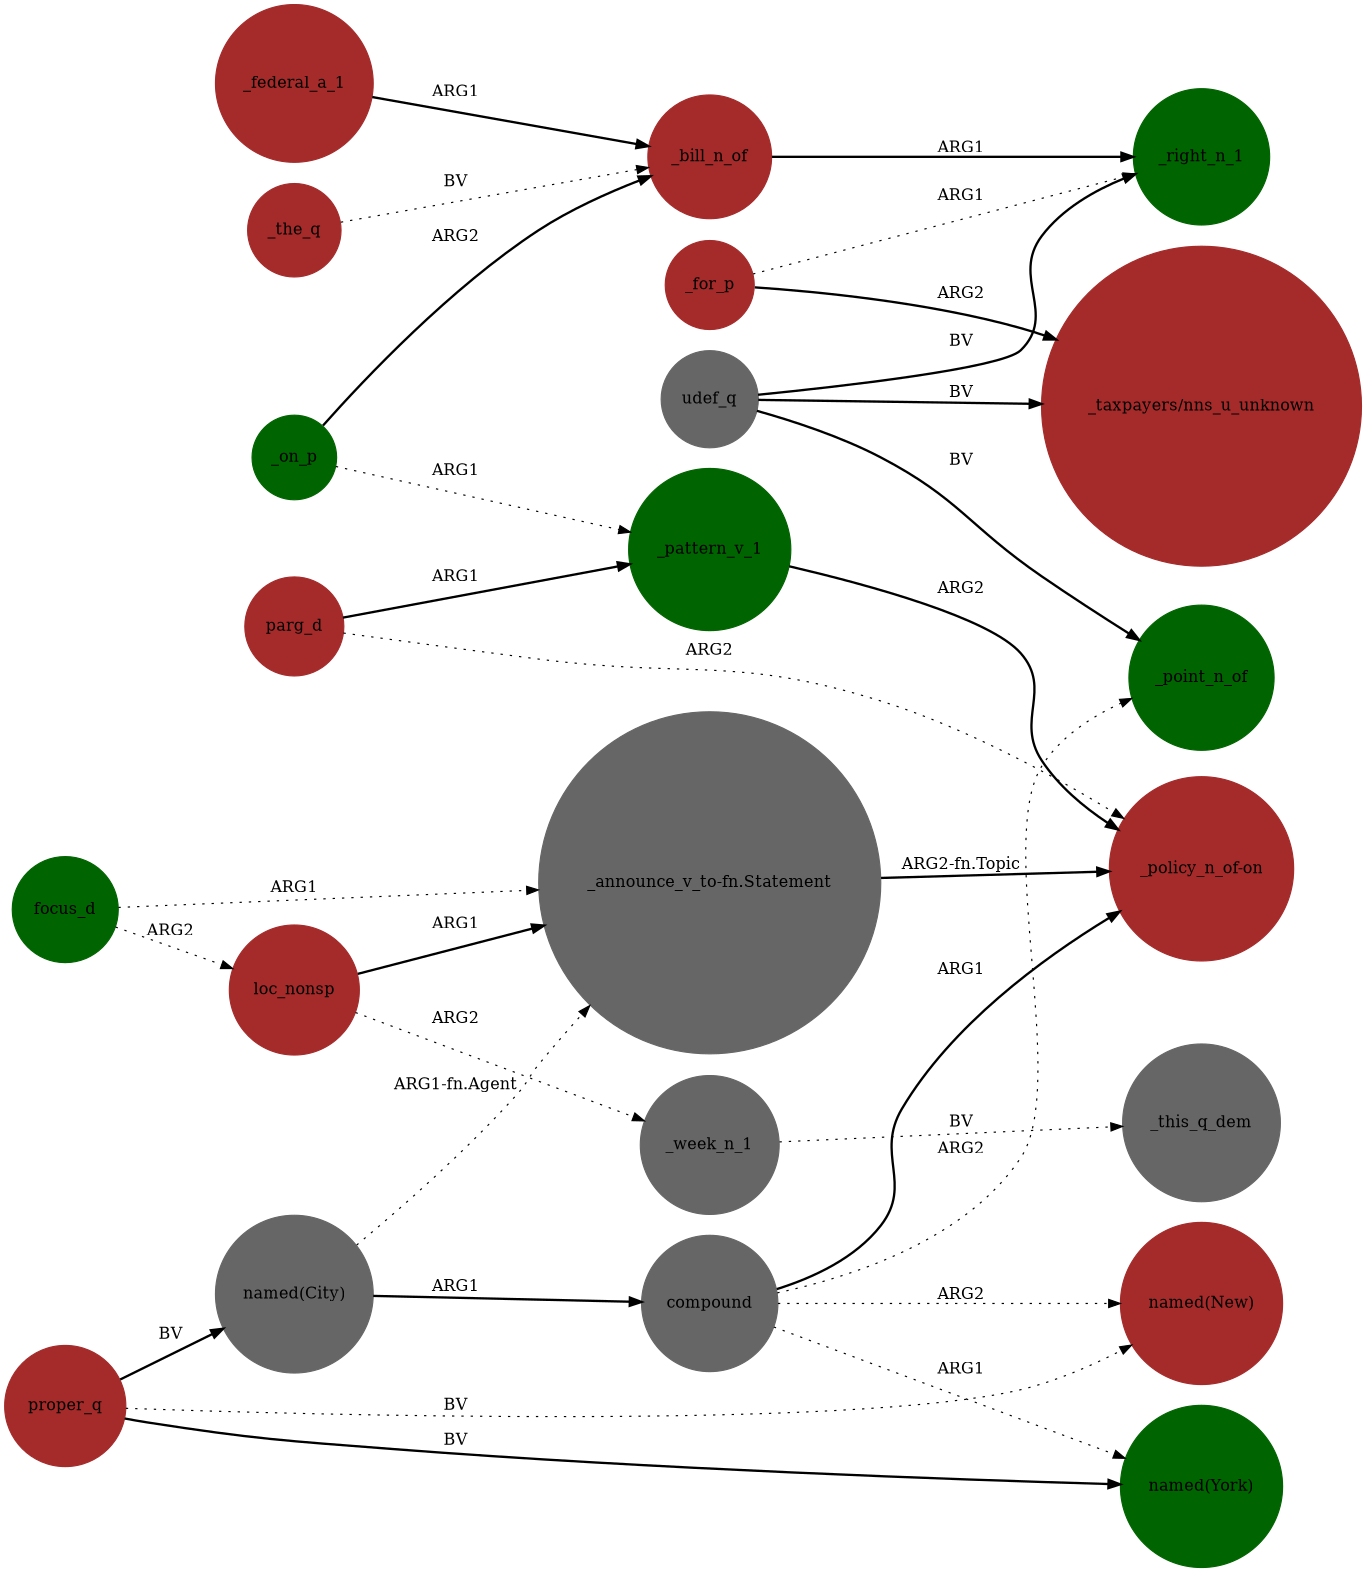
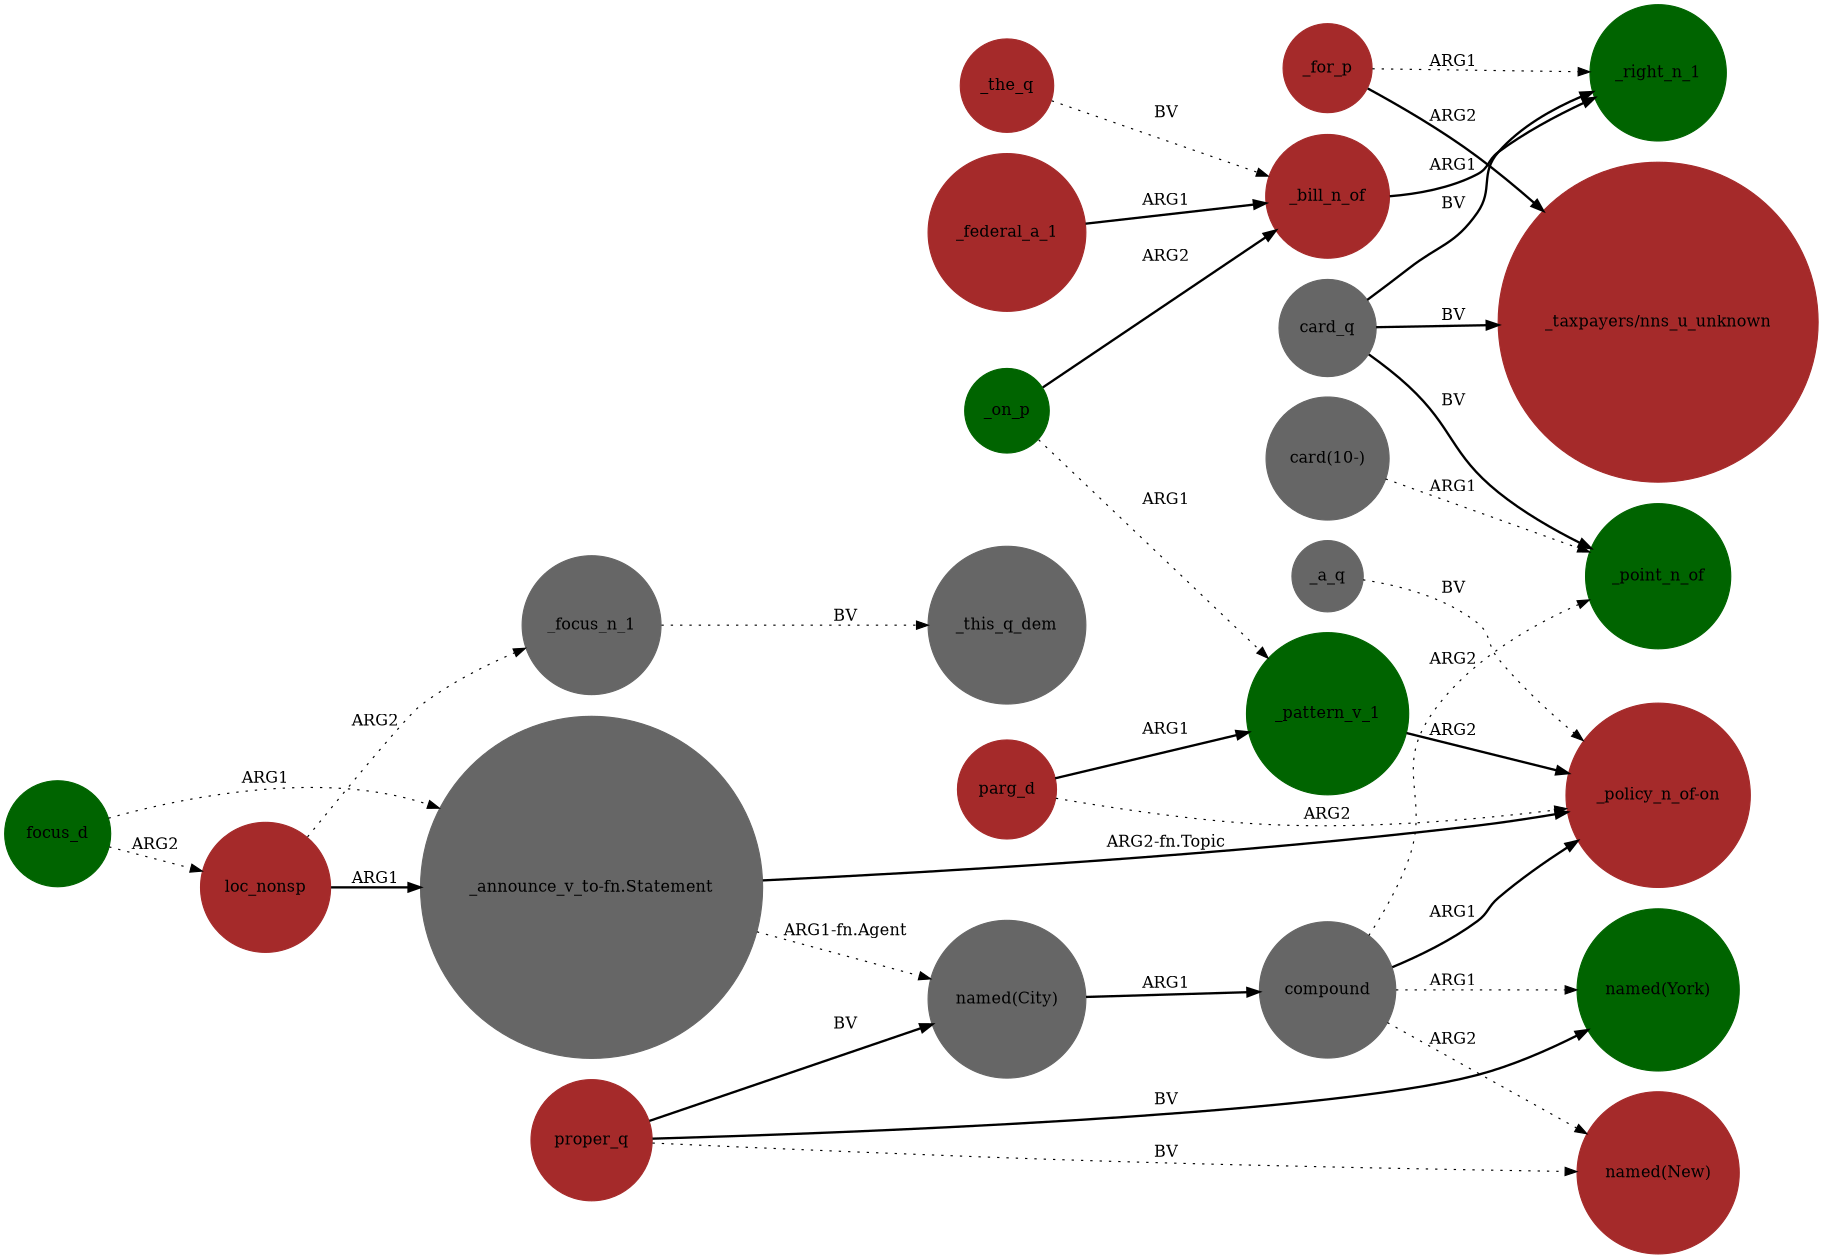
node "udef_q": label "udef_q" -> "card_q"
node "card(10-)": added
node "_a_q": added
edge "named(City)" -> "_announce_v_to-fn.Statement": reversed
node "_week_n_1": label "_week_n_1" -> "_focus_n_1"
